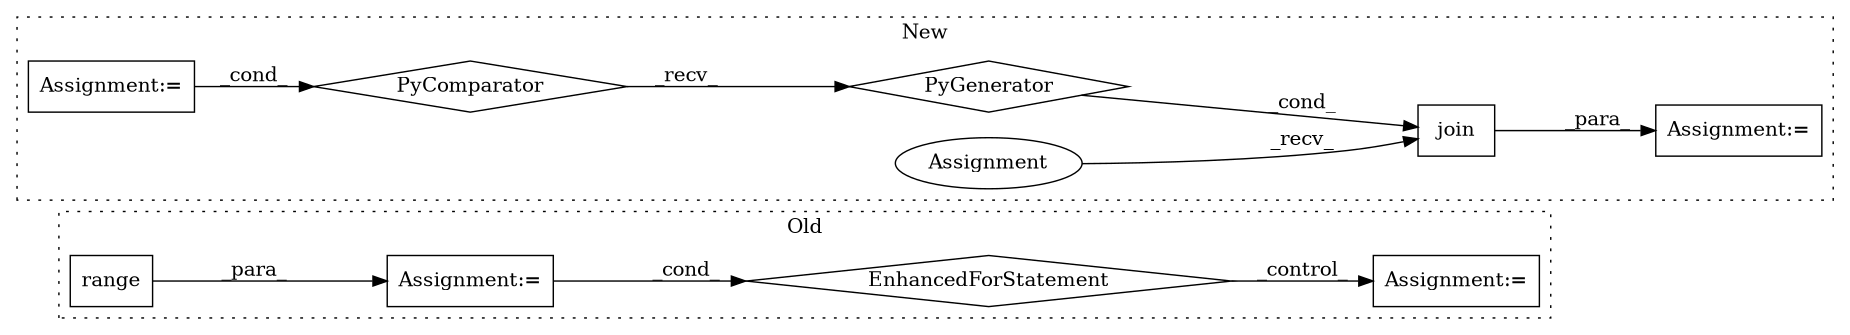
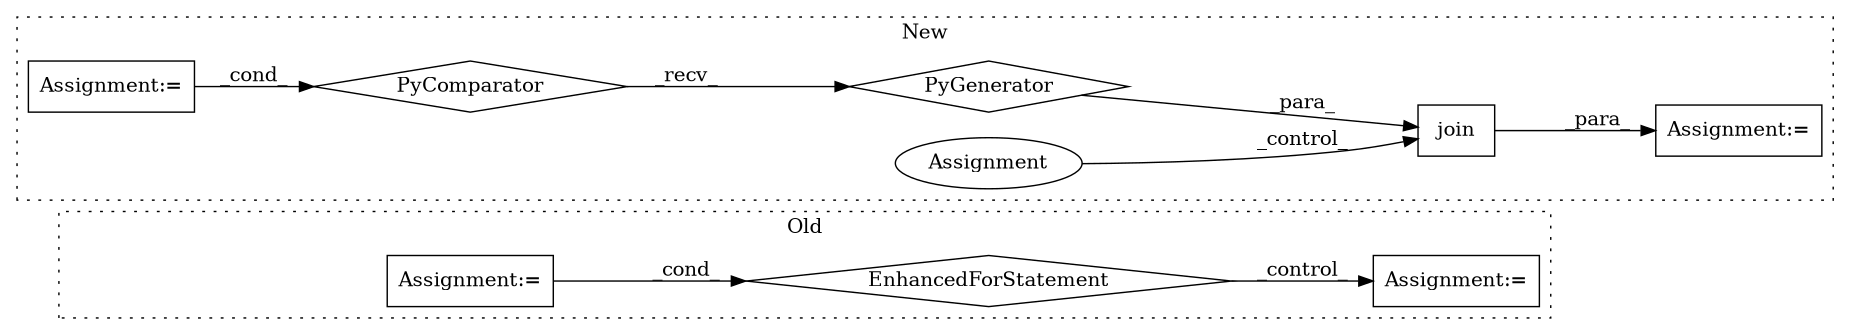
edge "PyGenerator" -> "join": label "_cond_" -> "_para_"
edge "Assignment" -> "join": label "_recv_" -> "_control_"
node "range": removed
